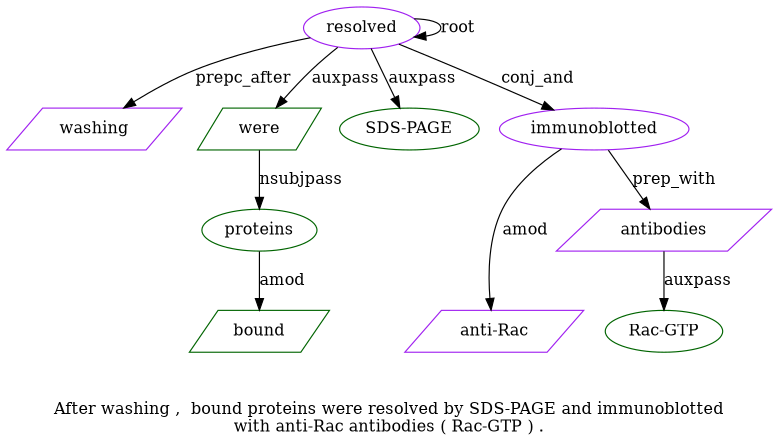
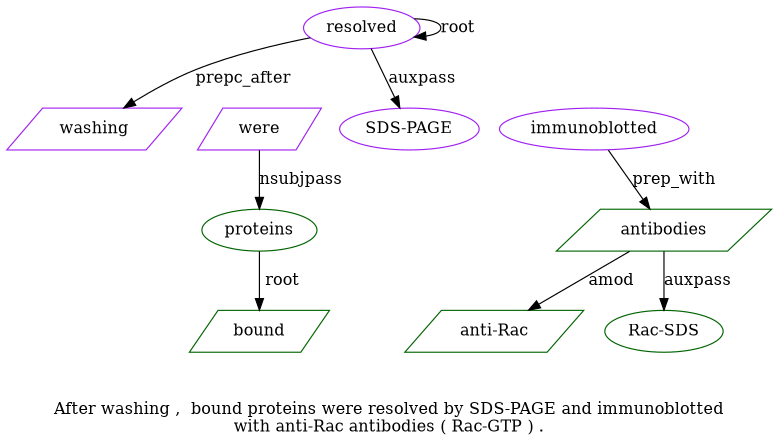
edge "resolved" -> "were": removed, label "auxpass"
edge "resolved" -> "immunoblotted": removed, label "conj_and"
node "were": color darkgreen -> purple
node "SDS-PAGE": color darkgreen -> purple
edge "immunoblotted" -> "anti-Rac": now "antibodies" -> "anti-Rac"
node "antibodies": color purple -> darkgreen
edge "proteins" -> "bound": label "amod" -> "root"
node "anti-Rac": color purple -> darkgreen
node "Rac-GTP": label "Rac-GTP" -> "Rac-SDS"
